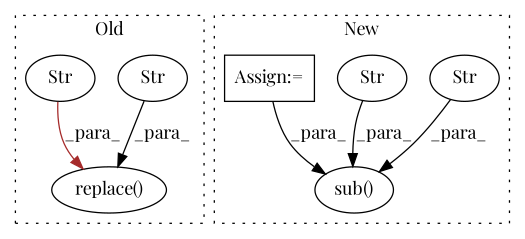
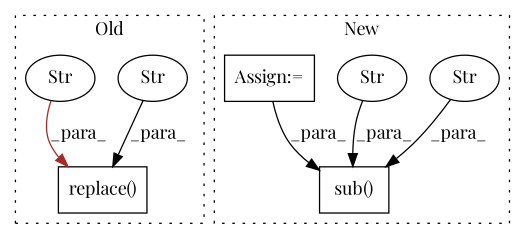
node "replace()": shape ellipse -> box
node "sub()": shape ellipse -> box
